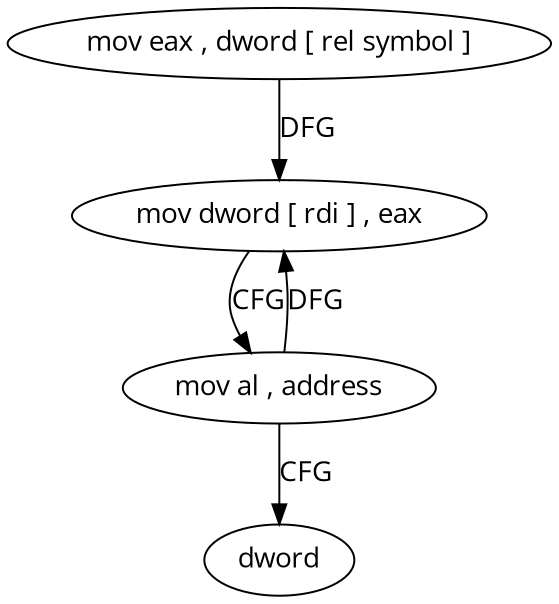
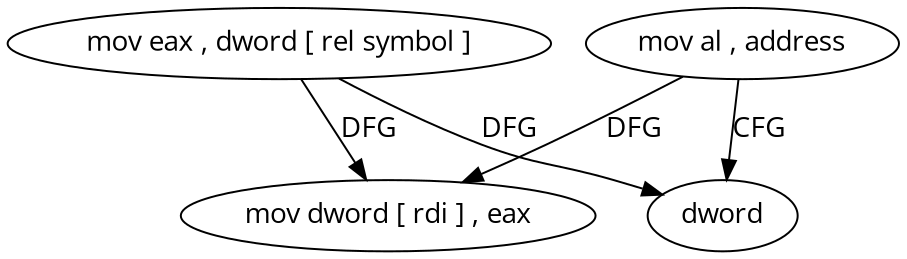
edge "mov eax , dword [ rel symbol ]" -> "dword": added, label "DFG"
edge "mov dword [ rdi ] , eax" -> "mov al , address": removed, label "CFG"
